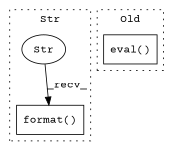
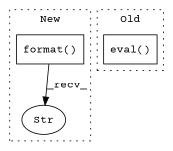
cluster "Str": label "Str" -> "New"
edge "Str" -> "format()": reversed
